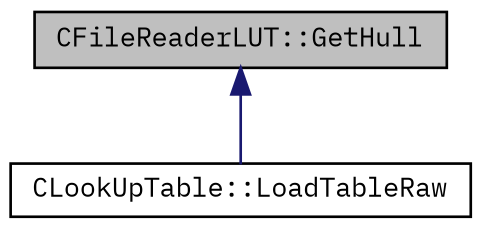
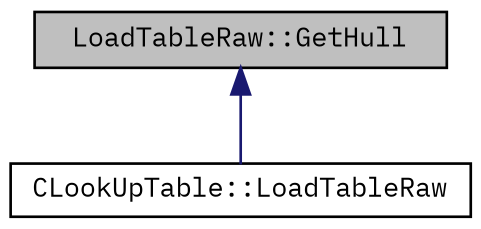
node "CFileReaderLUT::GetHull": label "CFileReaderLUT::GetHull" -> "LoadTableRaw::GetHull"
